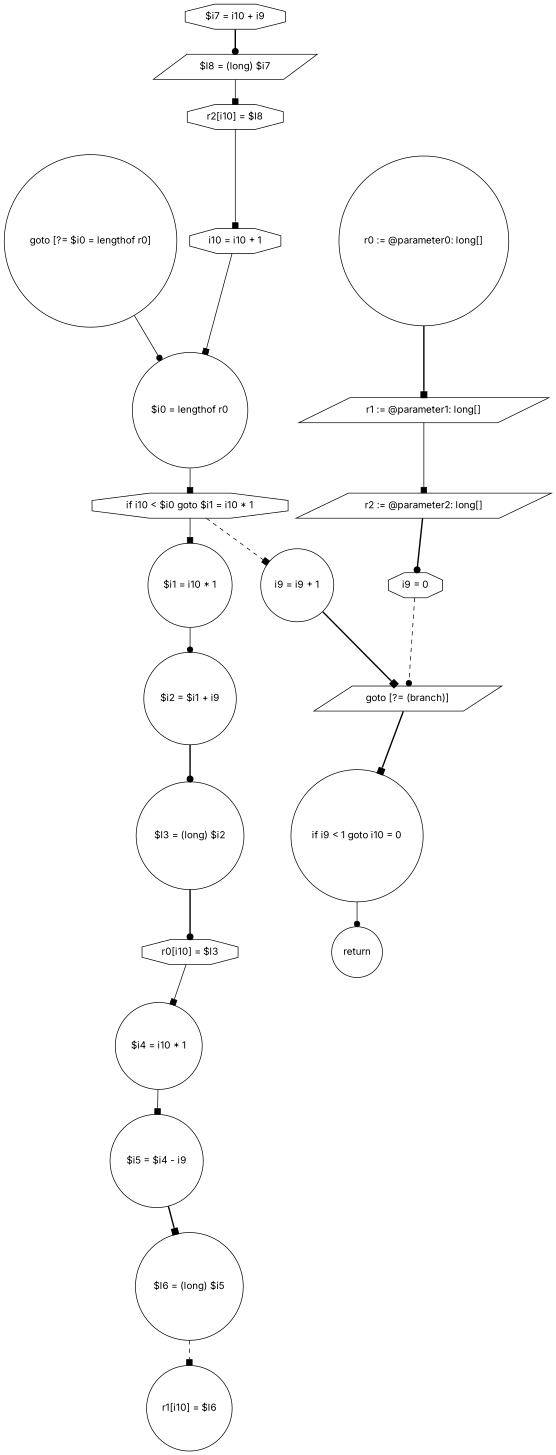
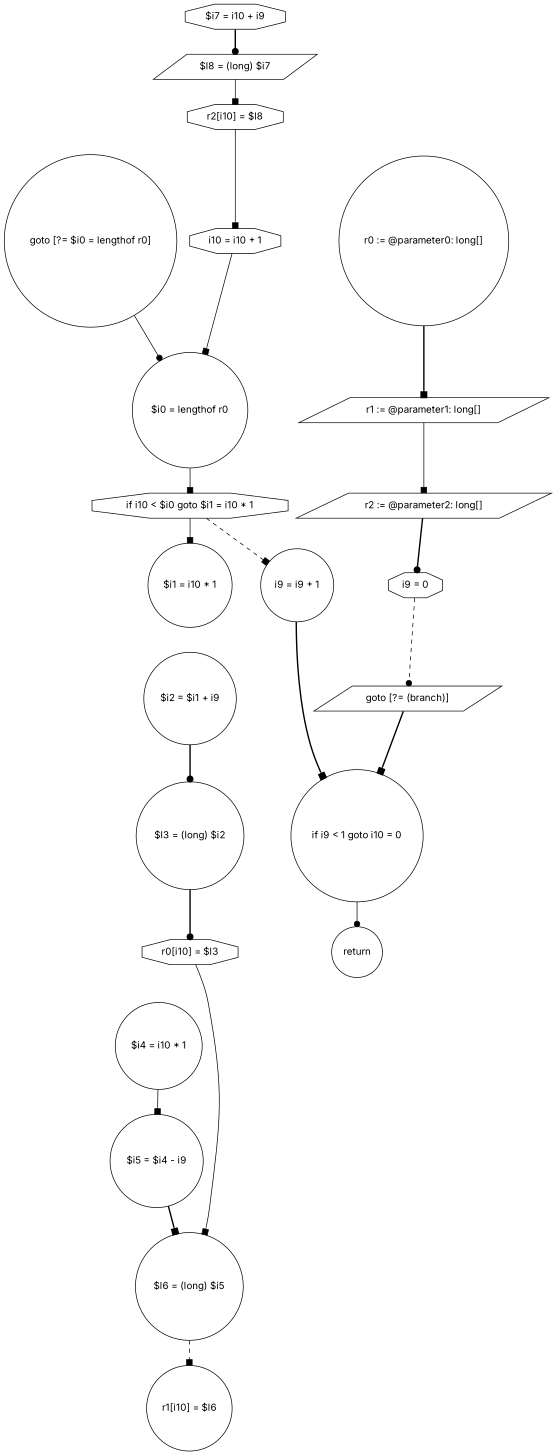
edge "$i1 = i10 * 1" -> "$i2 = $i1 + i9": removed
edge "i9 = i9 + 1" -> "goto [?= (branch)]": now "i9 = i9 + 1" -> "if i9 < 1 goto i10 = 0"
edge "r0[i10] = $l3" -> "$i4 = i10 * 1": now "r0[i10] = $l3" -> "$l6 = (long) $i5"
